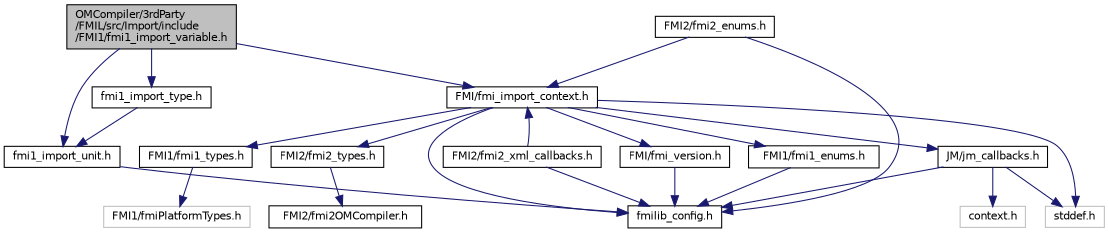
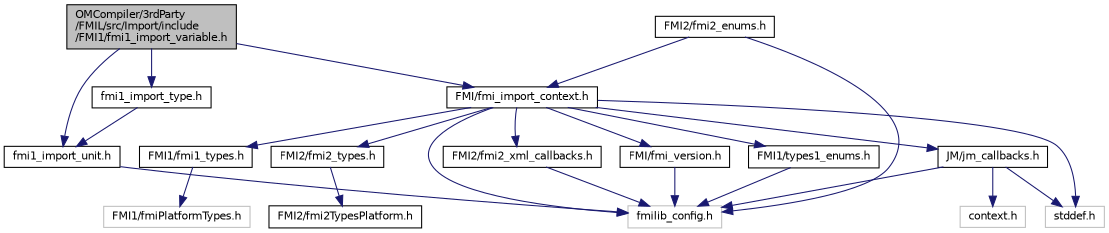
edge "FMI2/fmi2_xml_callbacks.h" -> "FMI/fmi_import_context.h": reversed
node "FMI1/fmi1_enums.h": label "FMI1/fmi1_enums.h" -> "FMI1/types1_enums.h"
node "FMI2/fmi2OMCompiler.h": label "FMI2/fmi2OMCompiler.h" -> "FMI2/fmi2TypesPlatform.h"
node "fmilib_config.h": color black -> grey75
